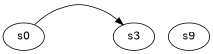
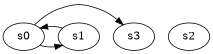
node "s1": added
node "s9": label "s9" -> "s2"
